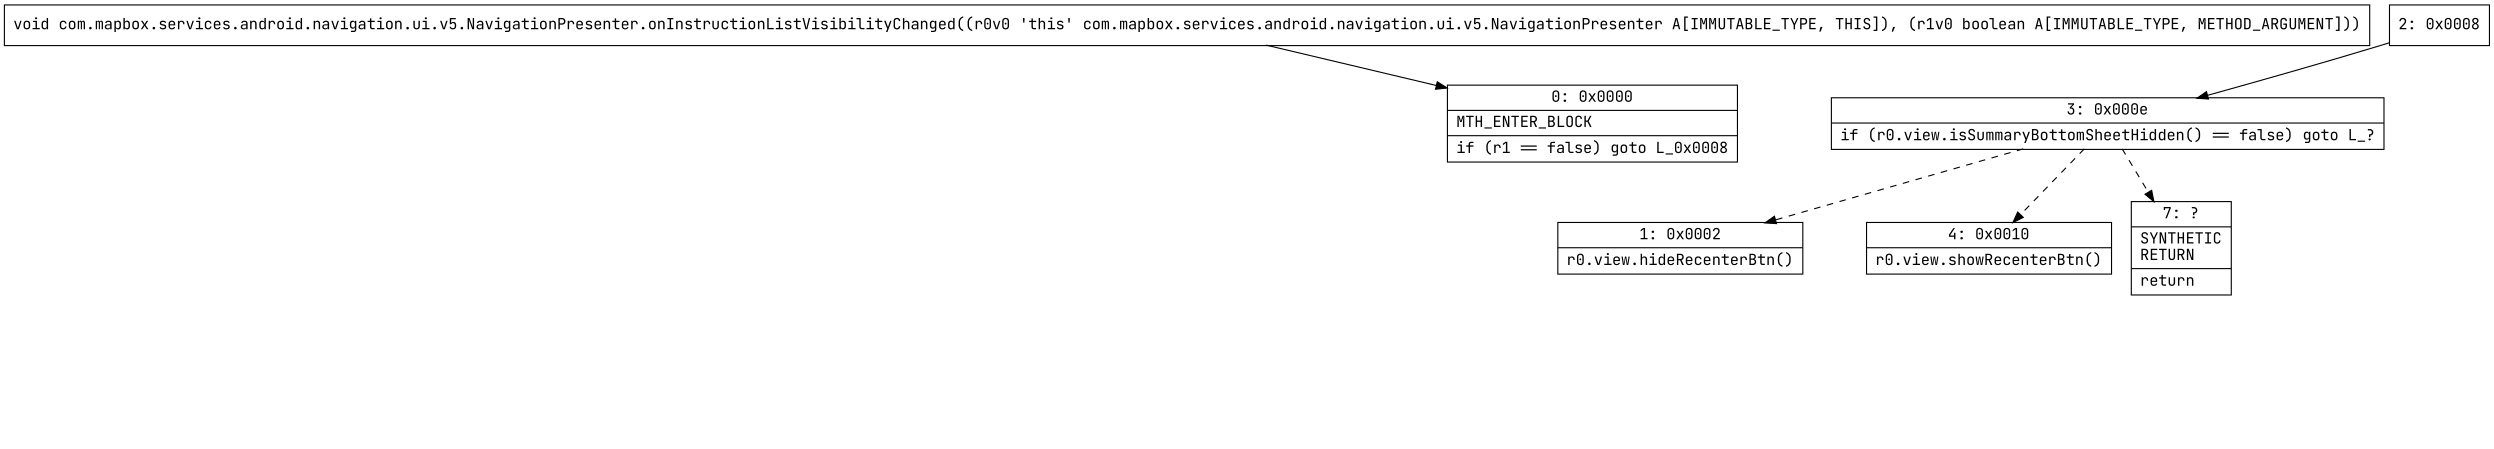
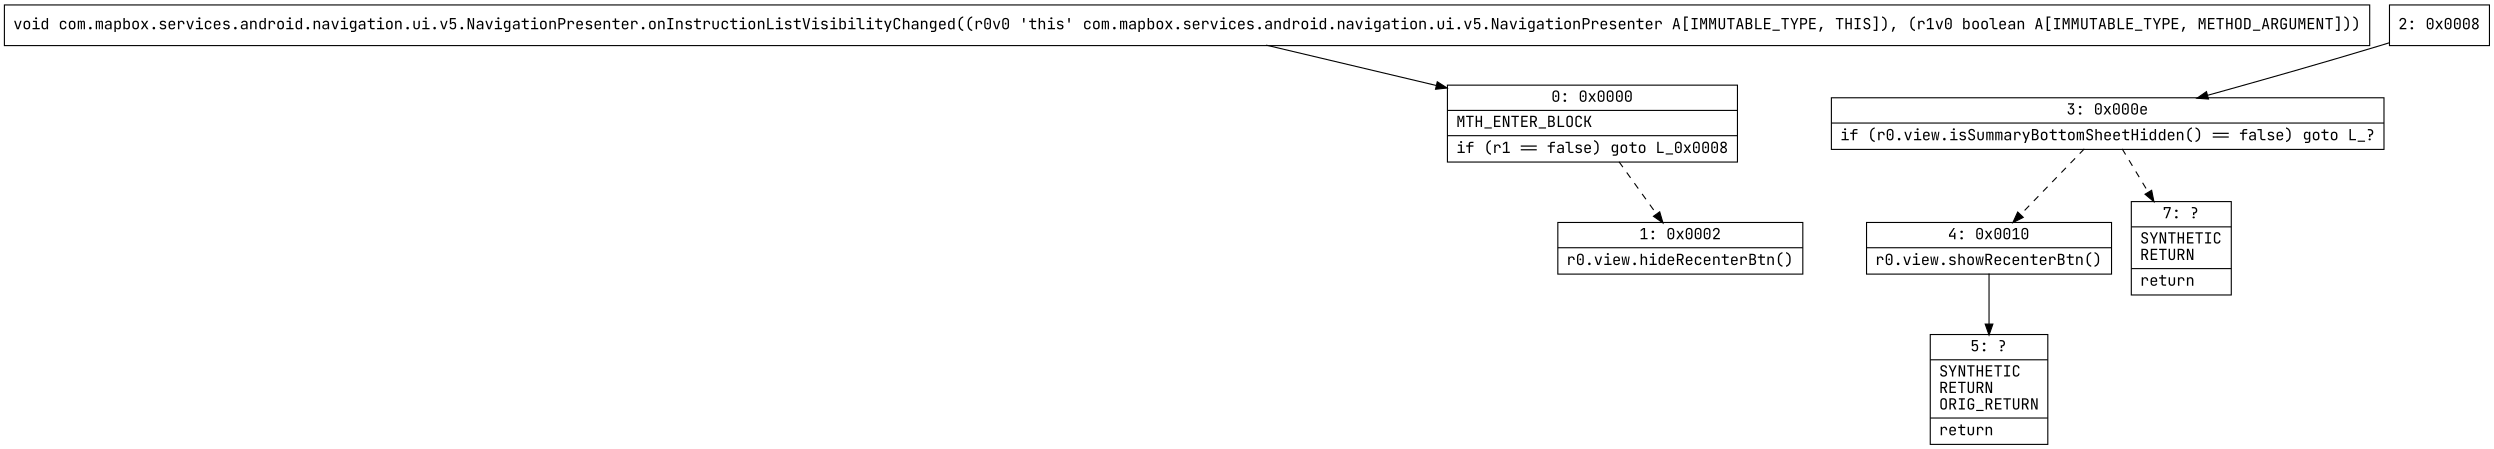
edge "3: 0x000e" -> "1: 0x0002": now "0: 0x0000" -> "1: 0x0002"
node "5: ?": added
